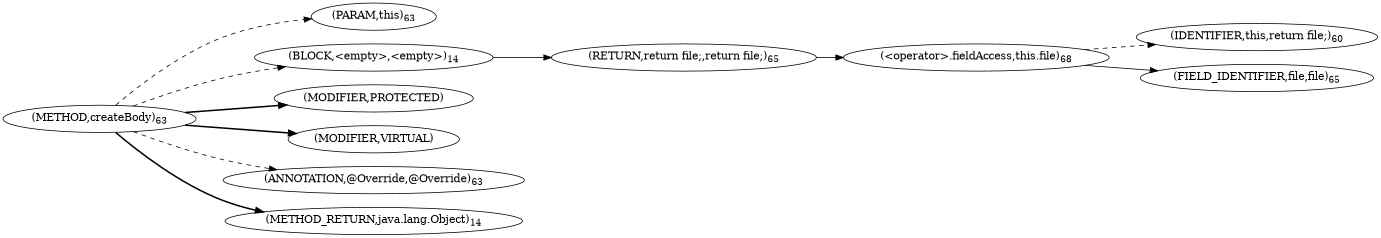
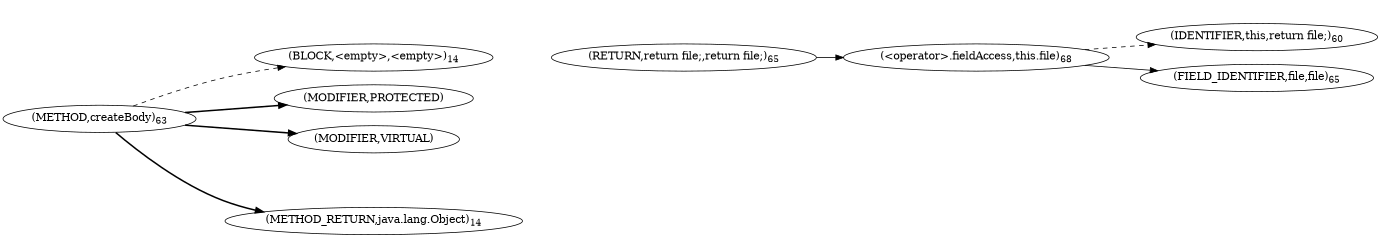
node "(PARAM,this)": removed
edge "(BLOCK,<empty>,<empty>)" -> "(RETURN,return file;,return file;)": removed
node "(ANNOTATION,@Override,@Override)": removed
